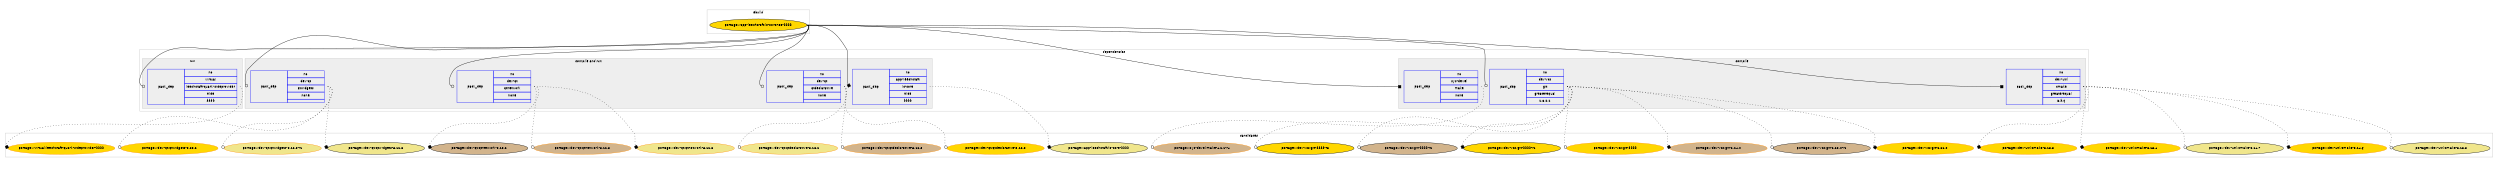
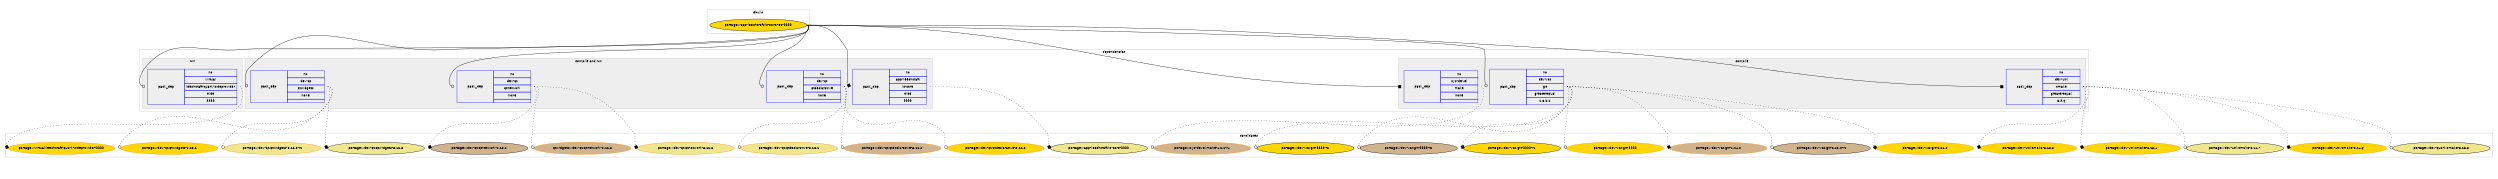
node "portage://dev-qt/qtnetwork-5.12.5": label "portage://dev-qt/qtnetwork-5.12.5" -> "qtwidgets://dev-qt/qtnetwork-5.12.5"
node "portage://dev-util/cmake-3.13.5": label "portage://dev-util/cmake-3.13.5" -> "portage://dev-quark/cmake-3.13.5"
